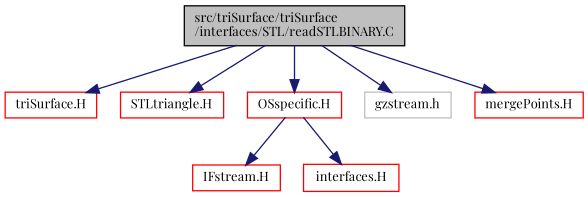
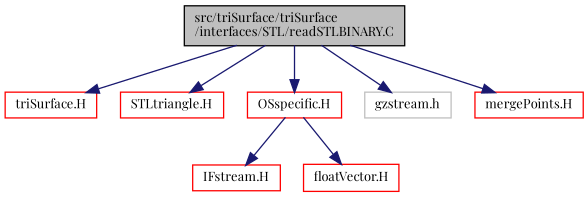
node "interfaces.H": label "interfaces.H" -> "floatVector.H"
